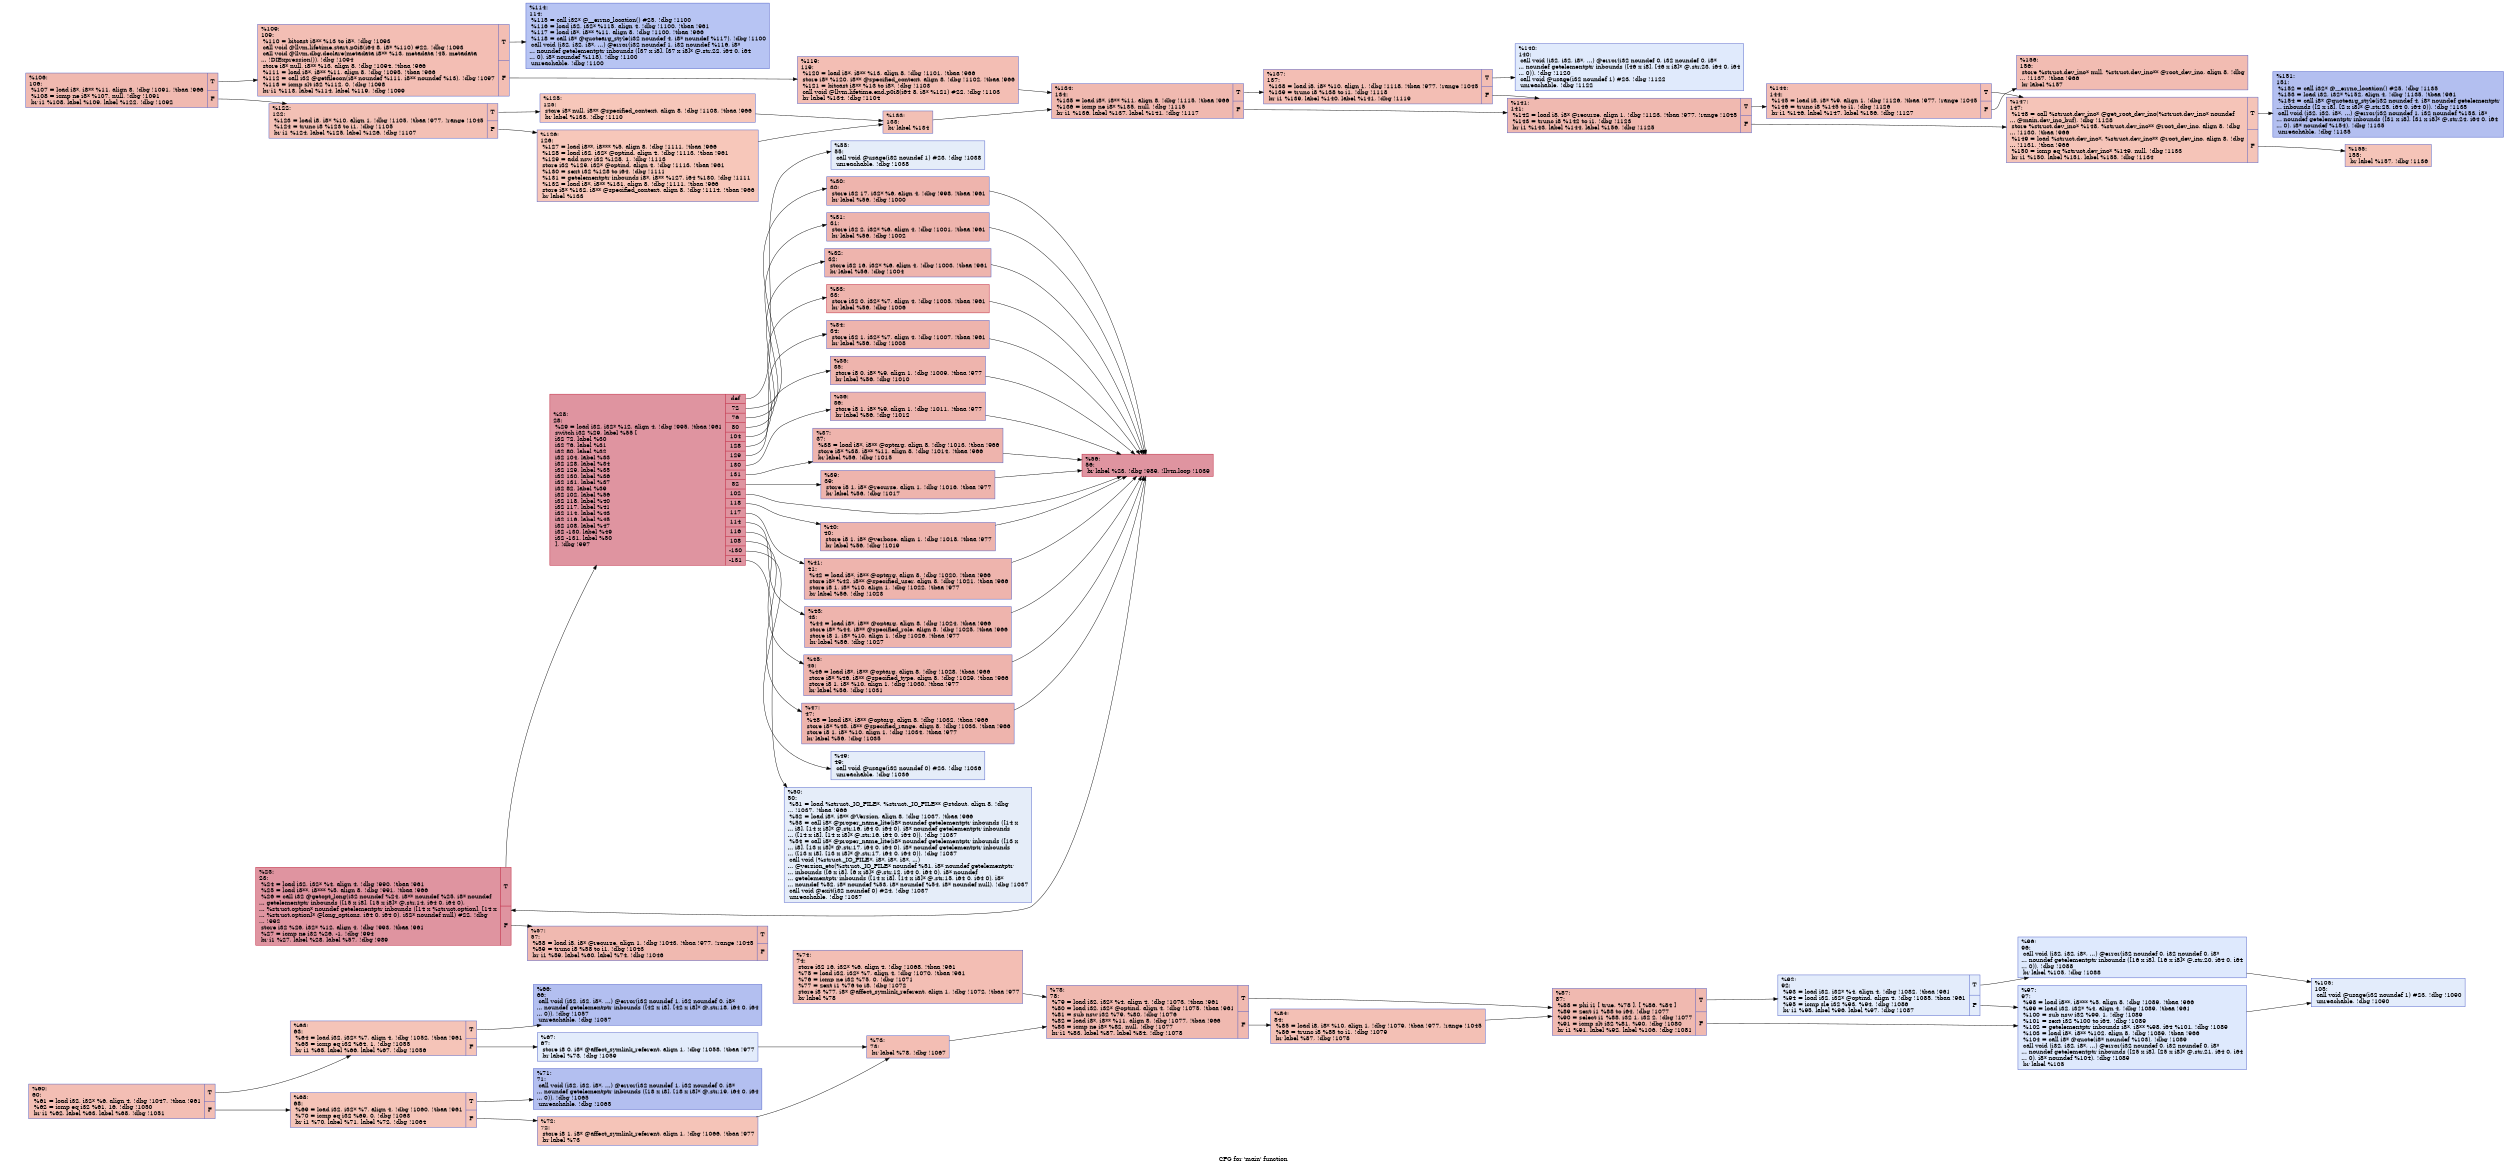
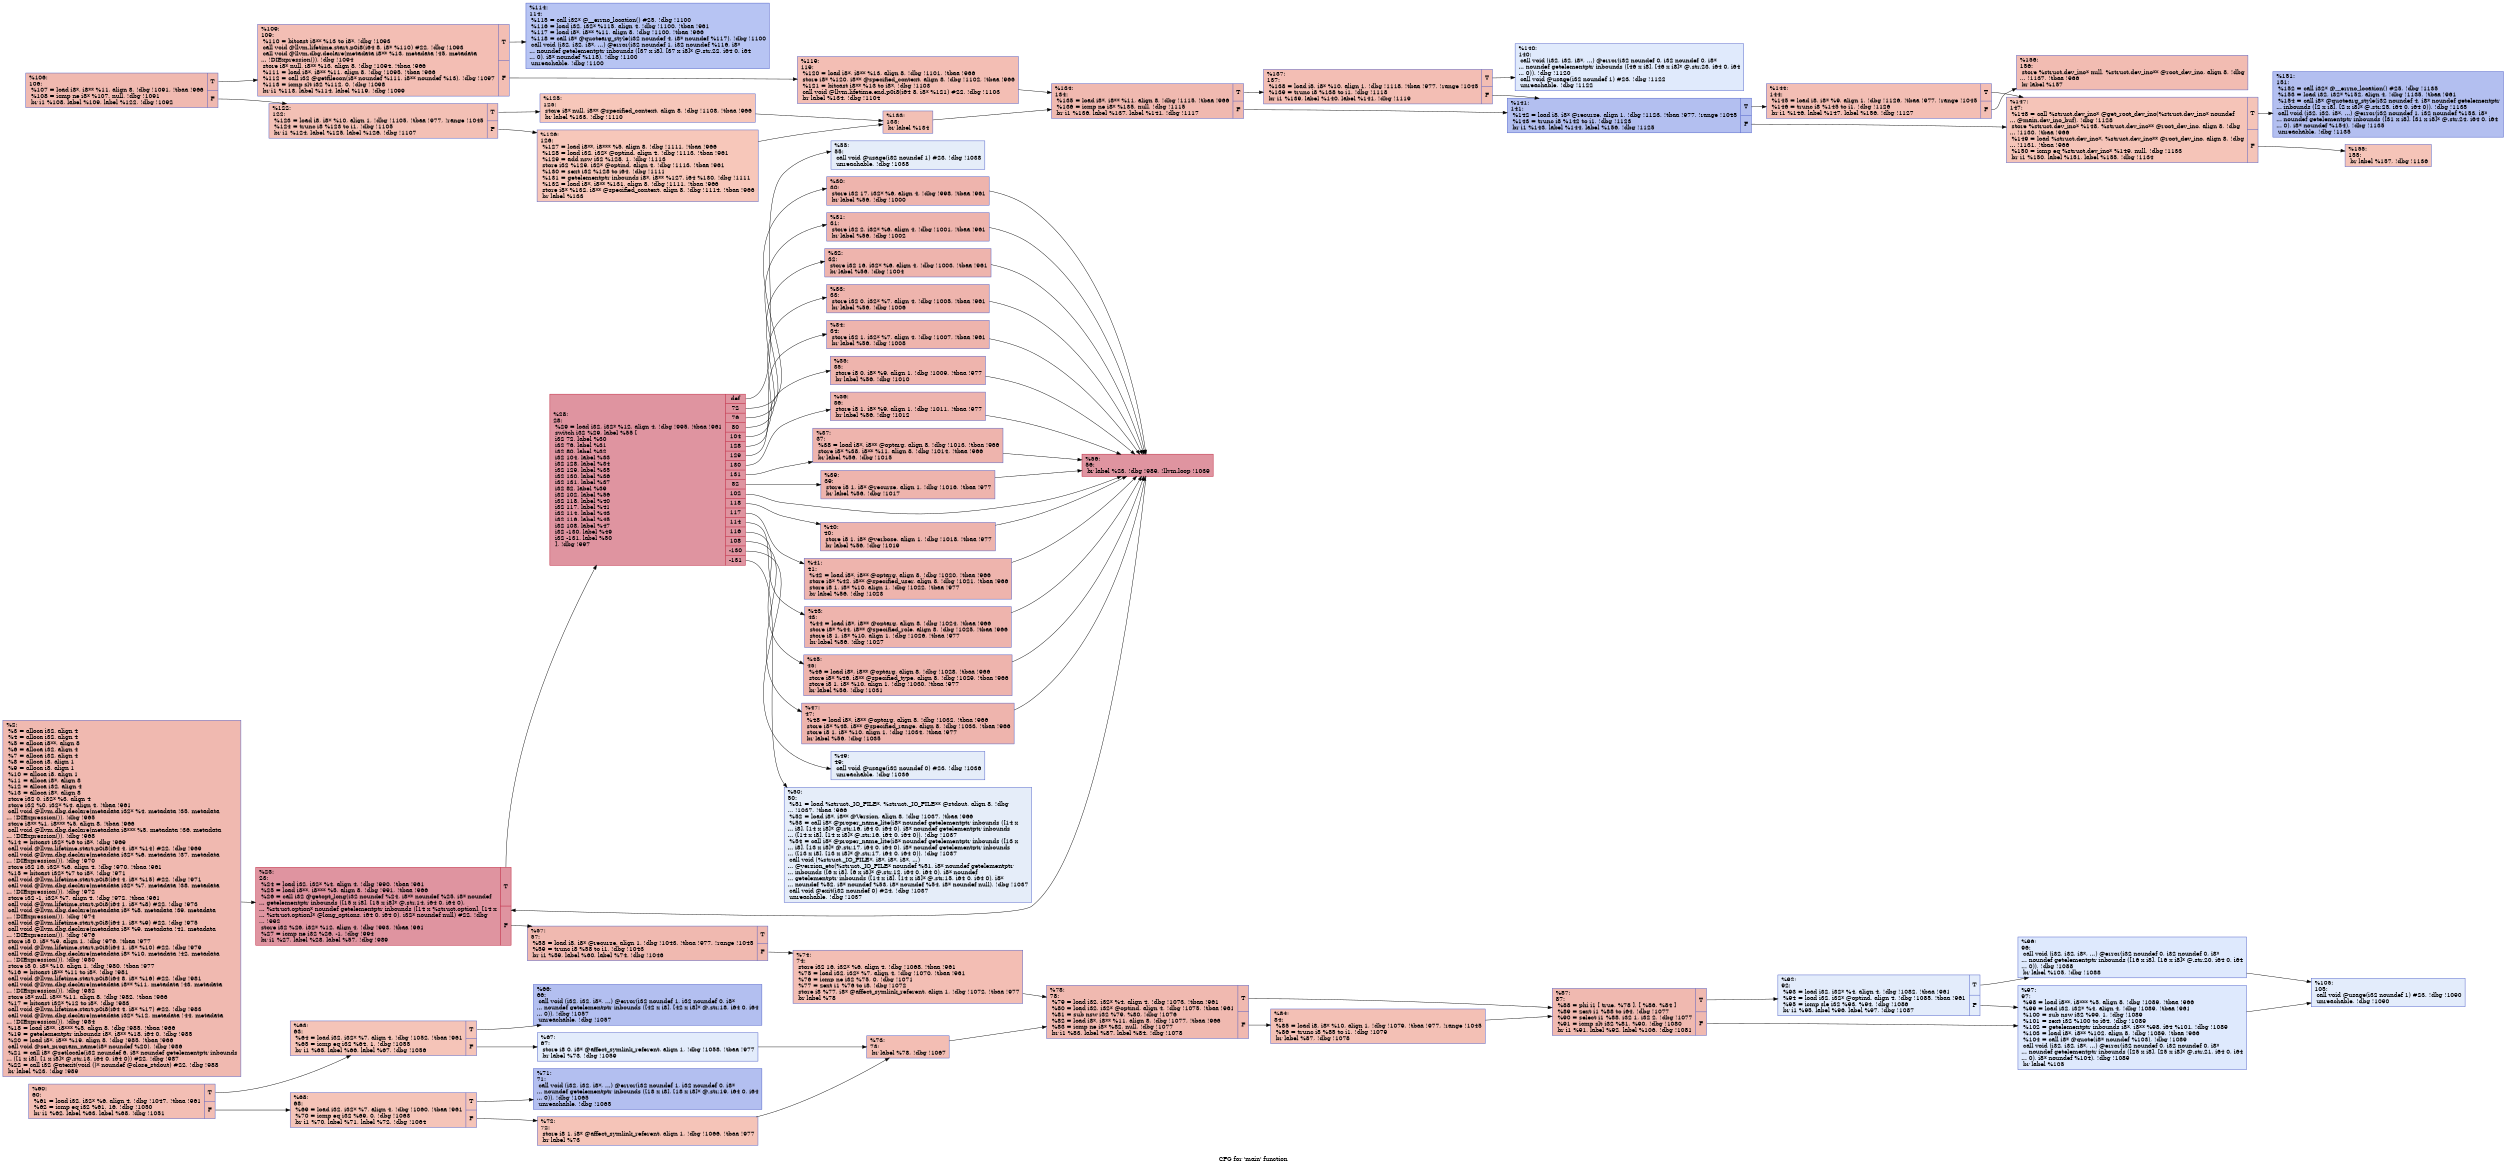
node "%141:": fillcolor #de614d70 -> #536edd70
node "%33:": color #b70d28ff -> #3d50c3ff
node "%2:": added
edge "%57:" -> "%74:": added
